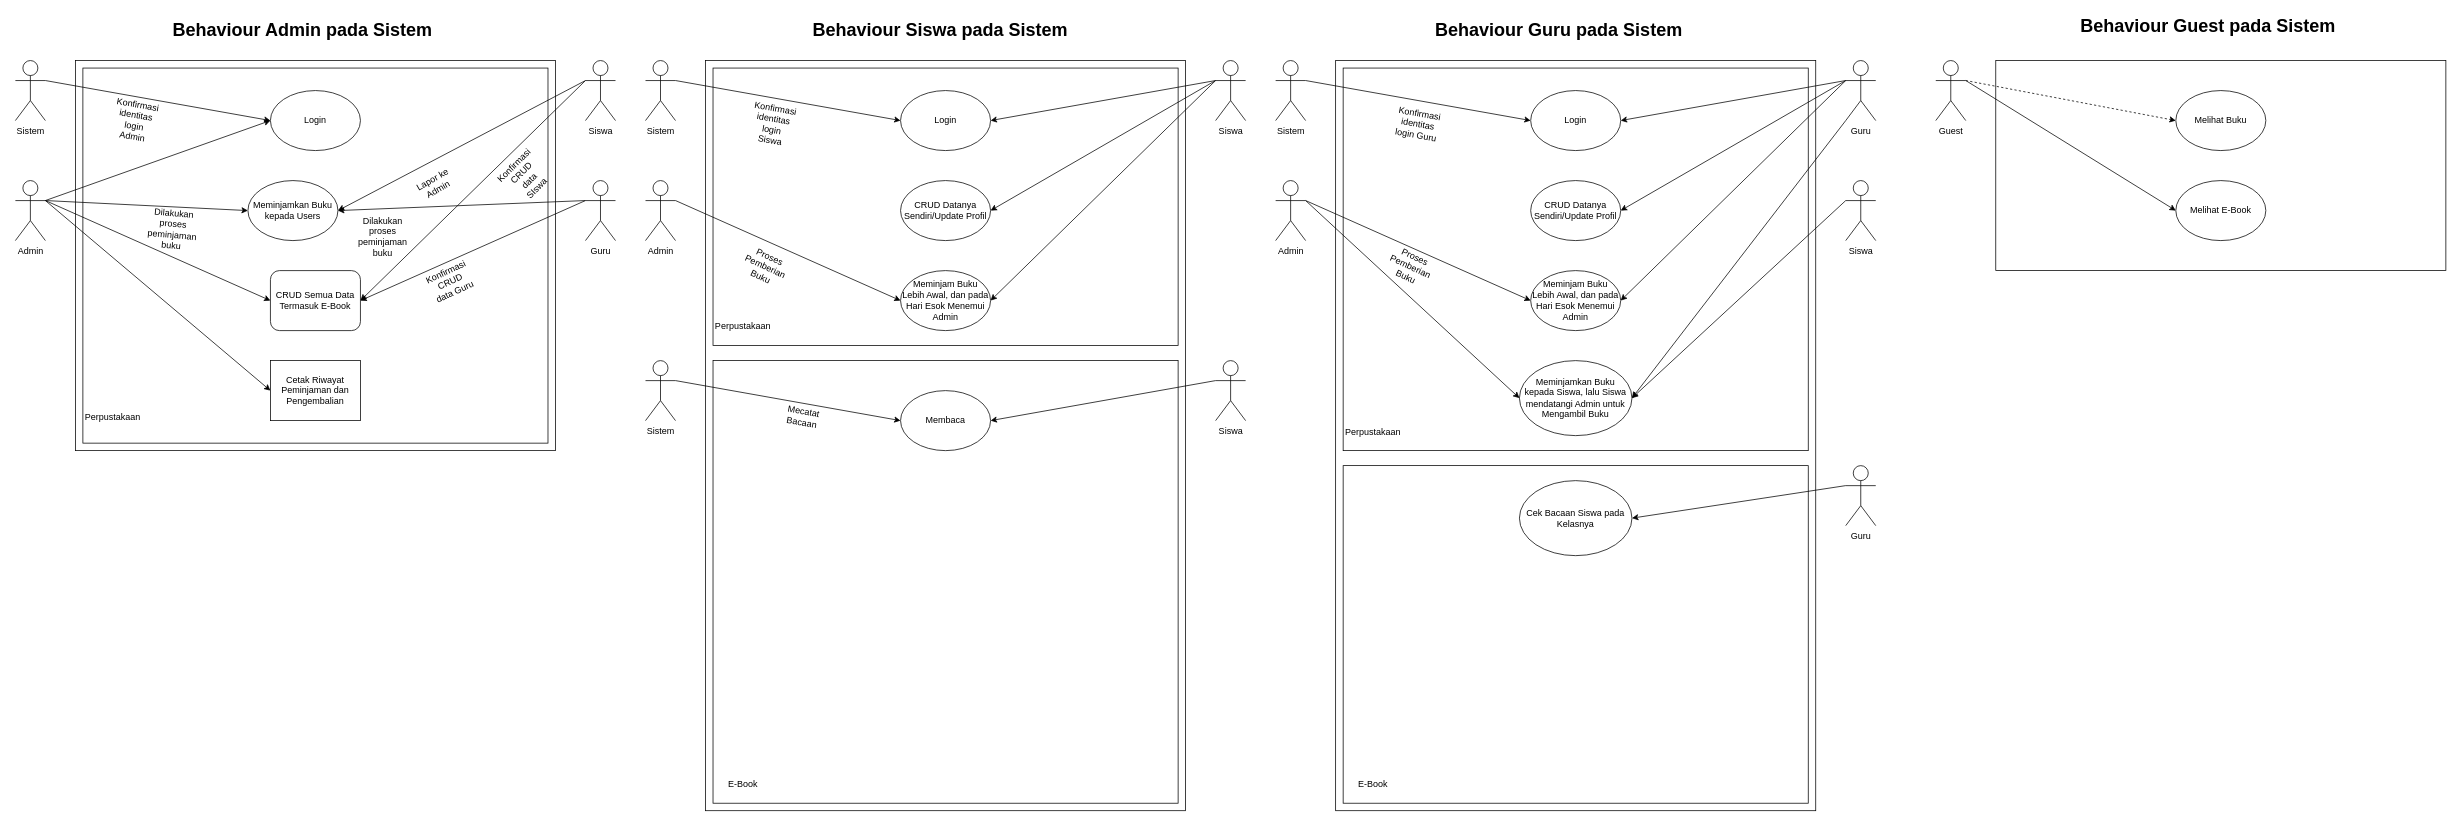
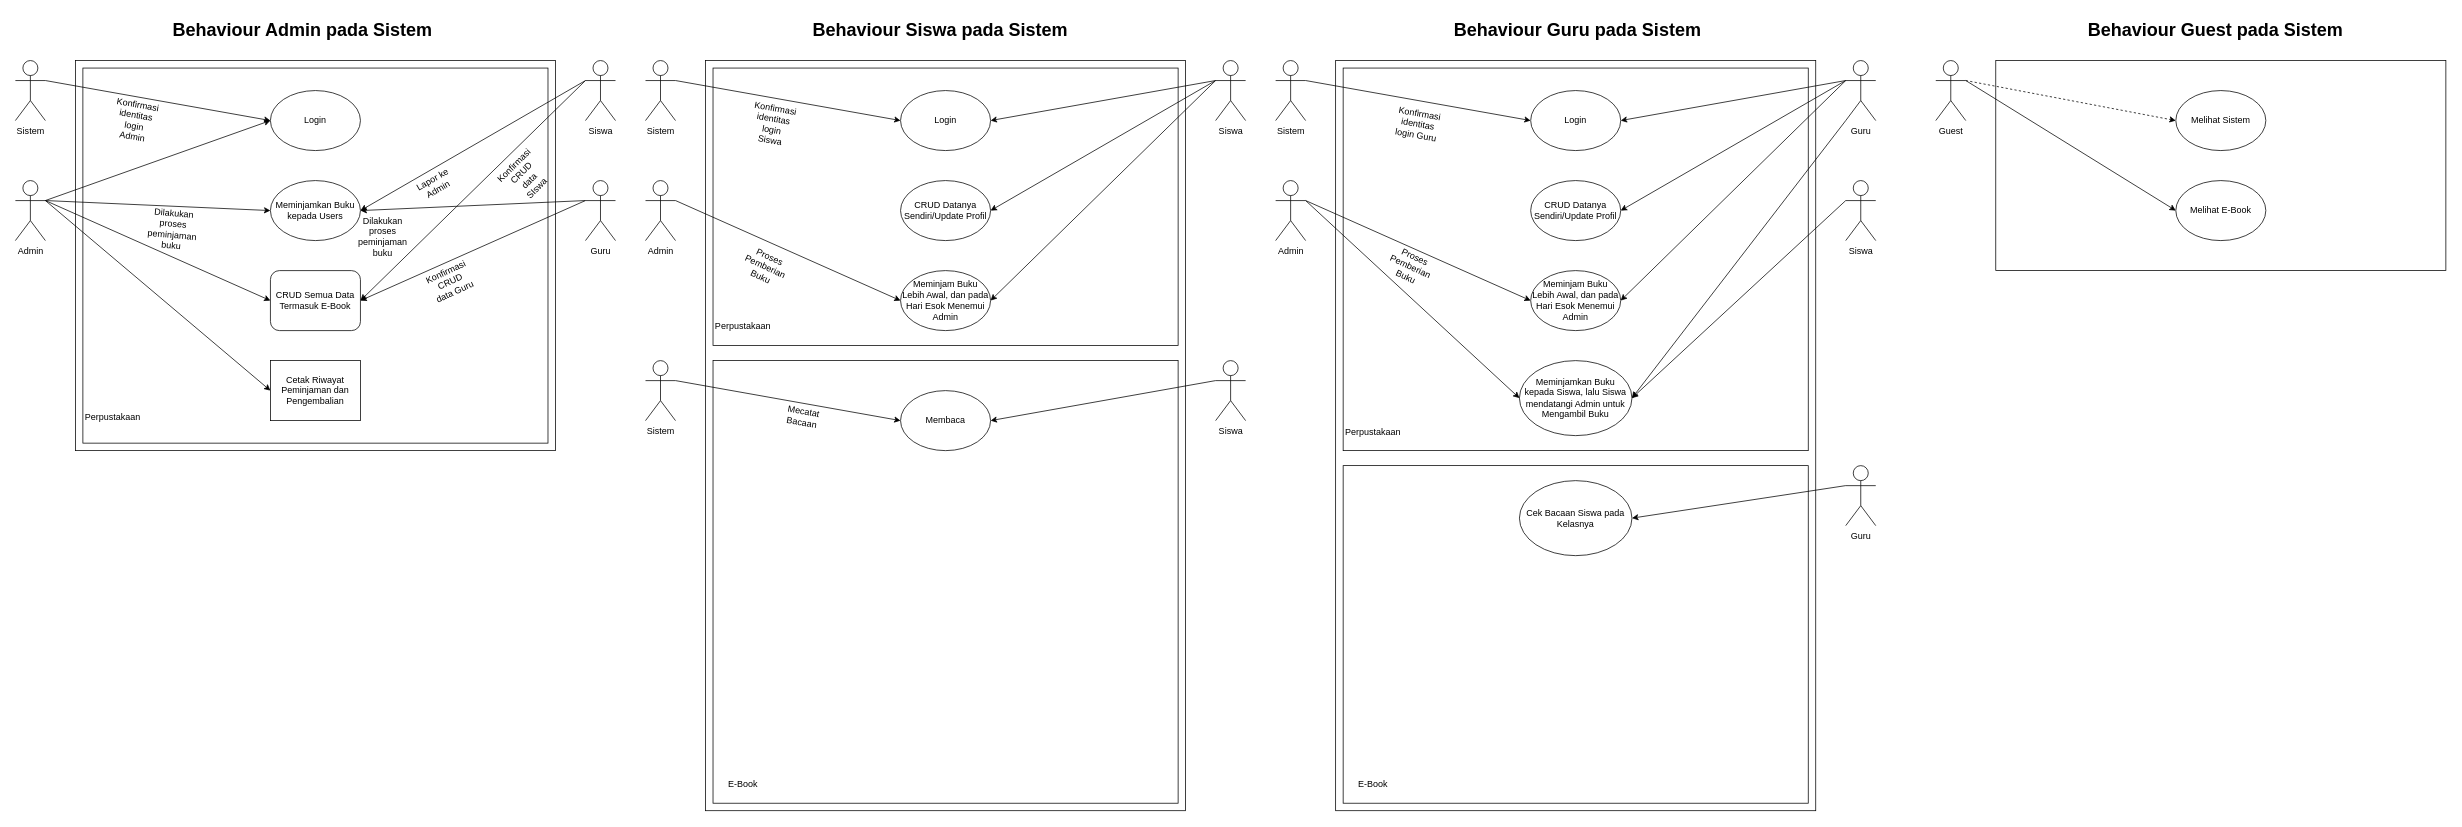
node "Behaviour Guest pada Sistem": moved (2210, 27) -> (2217, 30)
node "Behaviour Guru pada Sistem": moved (1561, 30) -> (1580, 30)
node "Melihat Buku": label "Melihat Buku" -> "Melihat Sistem"
node "Meminjamkan Buku kepada Users": moved (293, 210) -> (315, 210)
